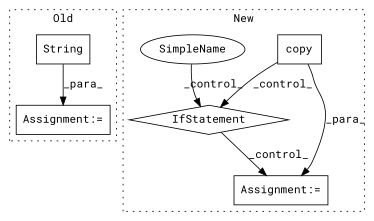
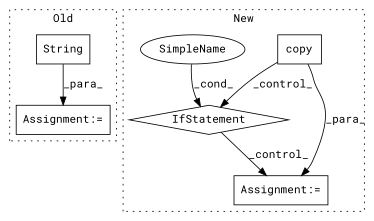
edge "SimpleName" -> "IfStatement": label "_control_" -> "_cond_"
